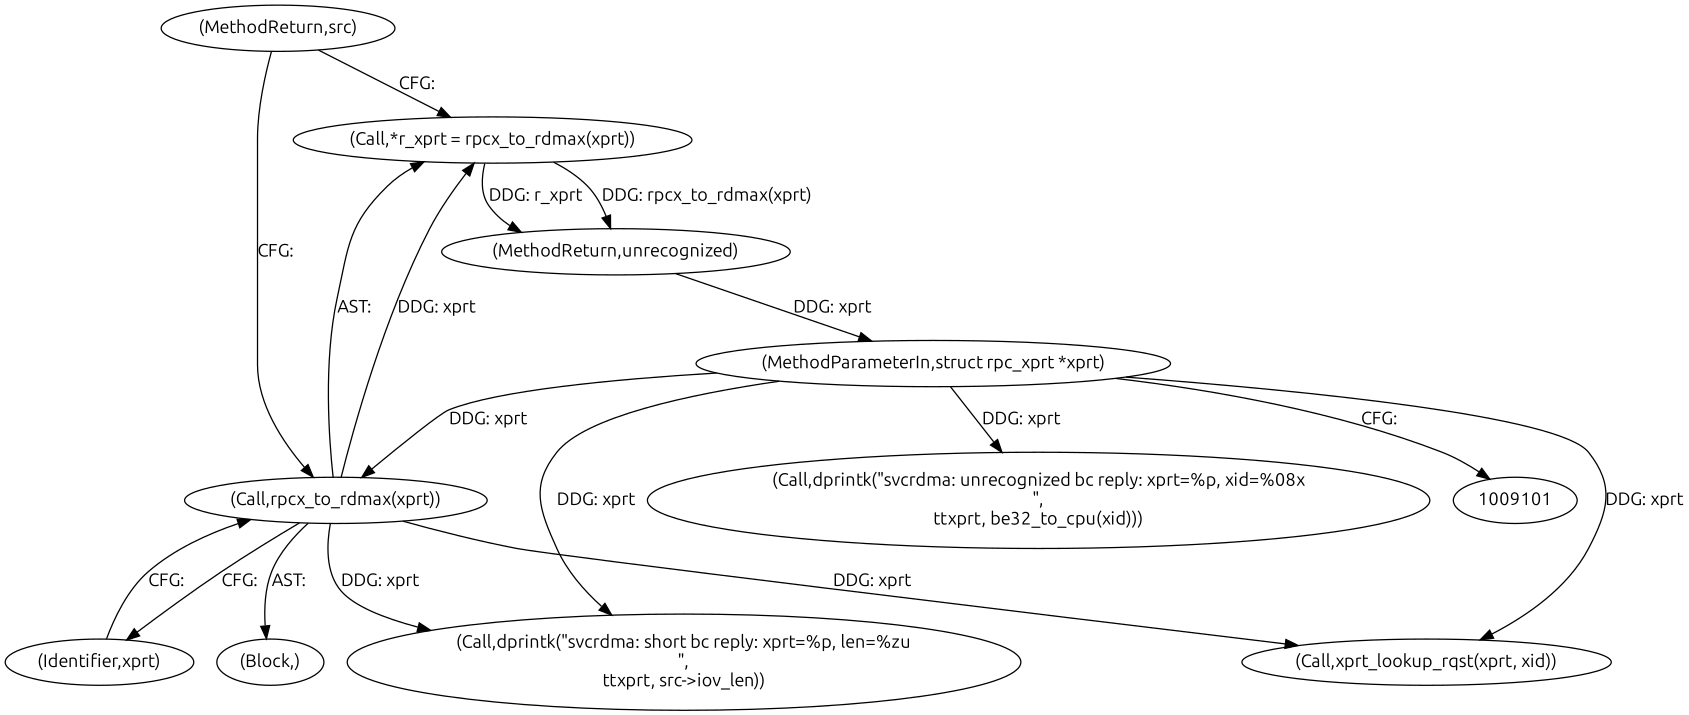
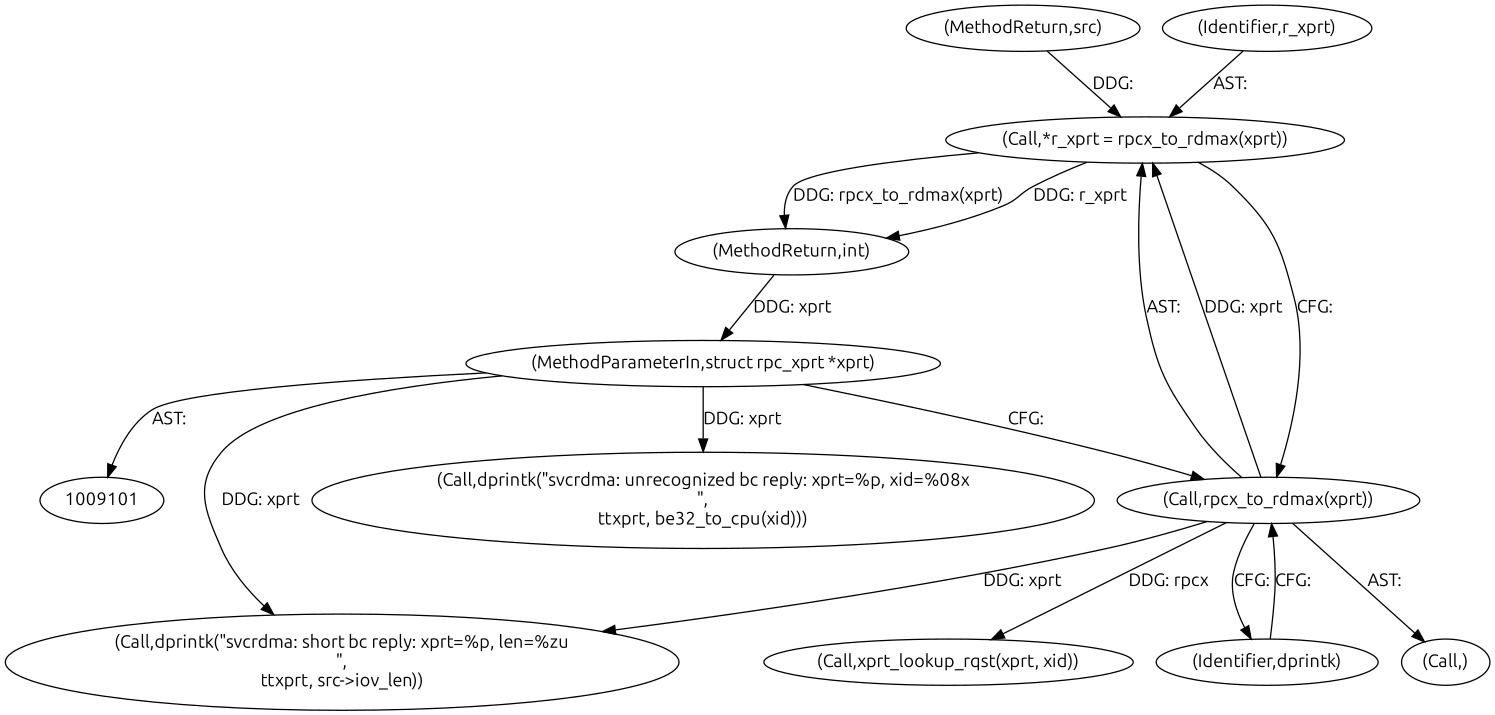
node "(Identifier,r_xprt)": added
edge "(MethodReturn,src)" -> "(Call,*r_xprt = rpcx_to_rdmax(xprt))": label "CFG: " -> "DDG: "
node "(MethodReturn,unrecognized)": label "(MethodReturn,unrecognized)" -> "(MethodReturn,int)"
edge "(MethodReturn,src)" -> "(Call,rpcx_to_rdmax(xprt))": now "(Call,*r_xprt = rpcx_to_rdmax(xprt))" -> "(Call,rpcx_to_rdmax(xprt))"
edge "(MethodParameterIn,struct rpc_xprt *xprt)" -> "(Call,xprt_lookup_rqst(xprt, xid))": removed, label "DDG: xprt"
edge "(MethodParameterIn,struct rpc_xprt *xprt)" -> "(Call,rpcx_to_rdmax(xprt))": label "DDG: xprt" -> "CFG: "
edge "(MethodParameterIn,struct rpc_xprt *xprt)" -> "1009101": label "CFG: " -> "AST: "
edge "(Call,rpcx_to_rdmax(xprt))" -> "(Call,xprt_lookup_rqst(xprt, xid))": label "DDG: xprt" -> "DDG: rpcx"
node "(Identifier,xprt)": label "(Identifier,xprt)" -> "(Identifier,dprintk)"
node "(Block,)": label "(Block,)" -> "(Call,)"
